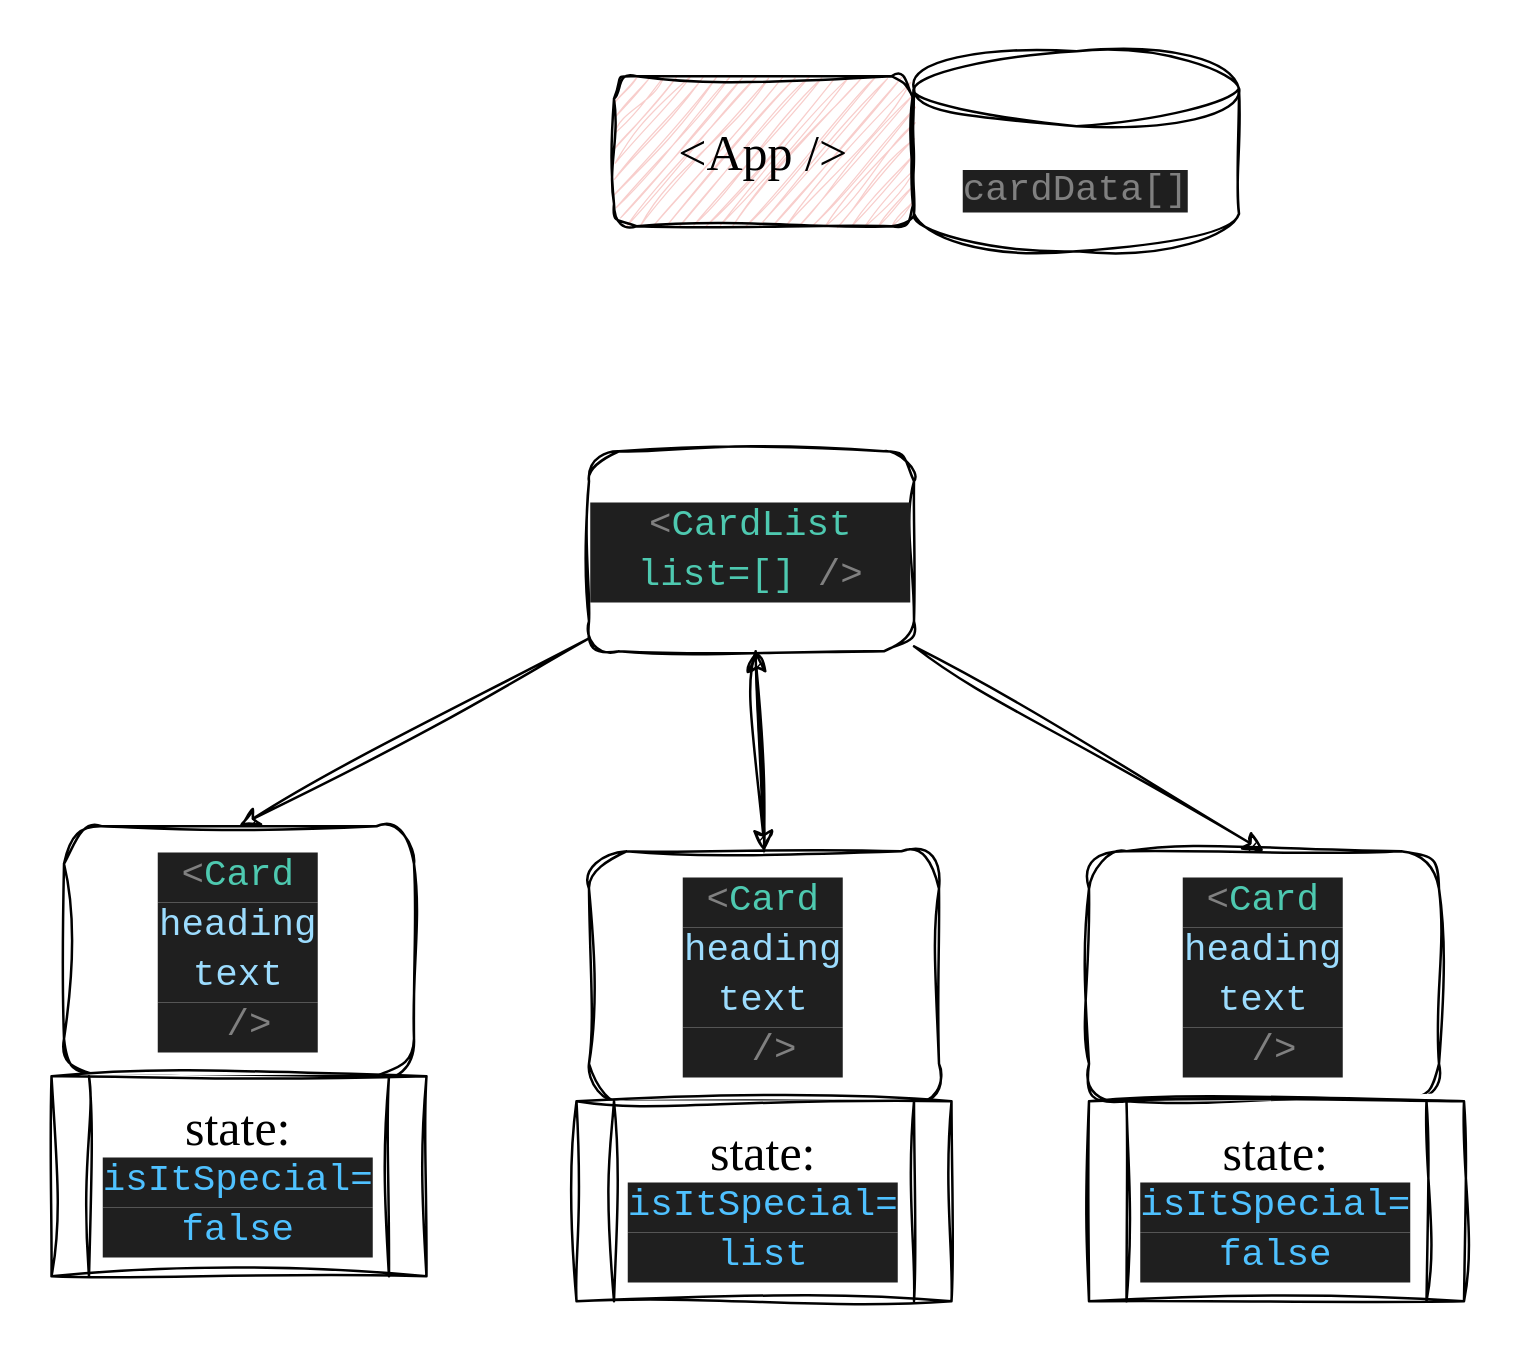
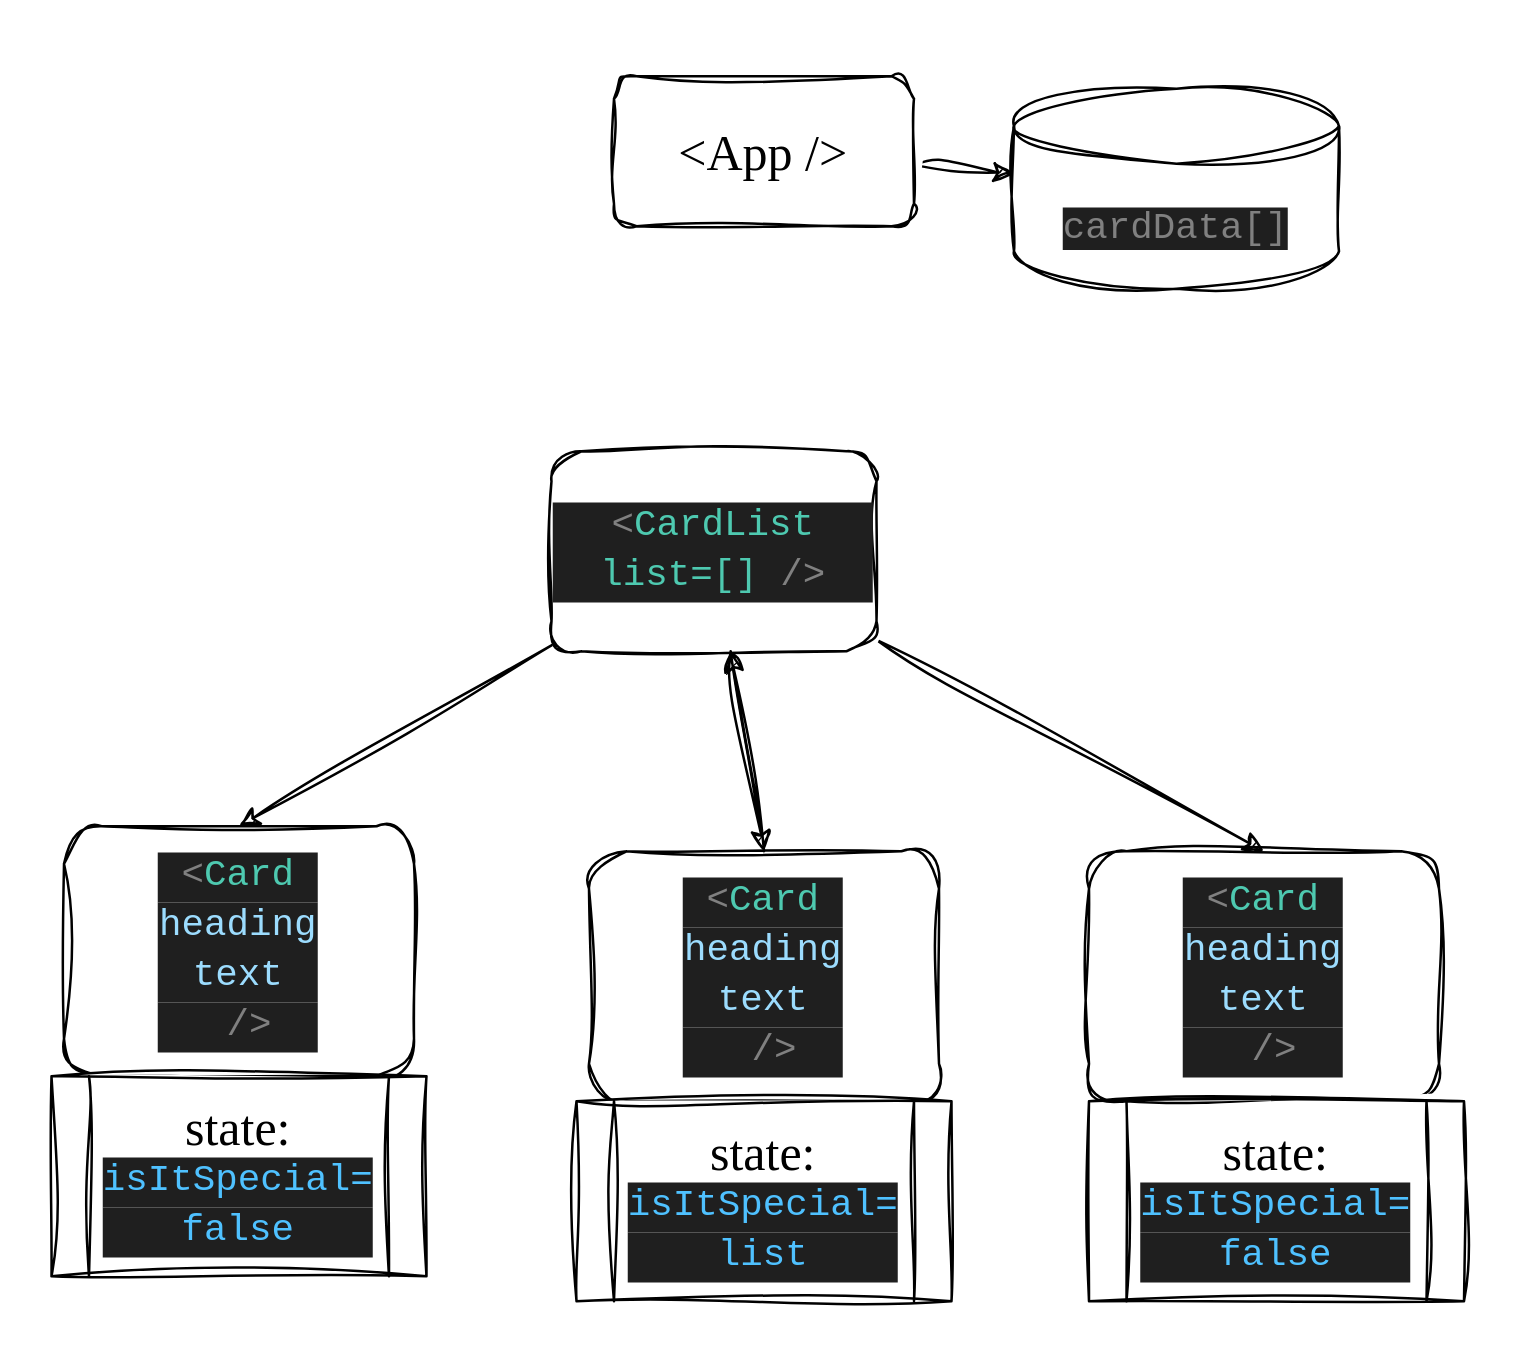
node "<App />": fillcolor #f8cecc -> #ffffff
node "cardData[]": moved (1076, 151) -> (1176, 189)
node "<CardList list=[] />": moved (751, 551) -> (714, 551)
